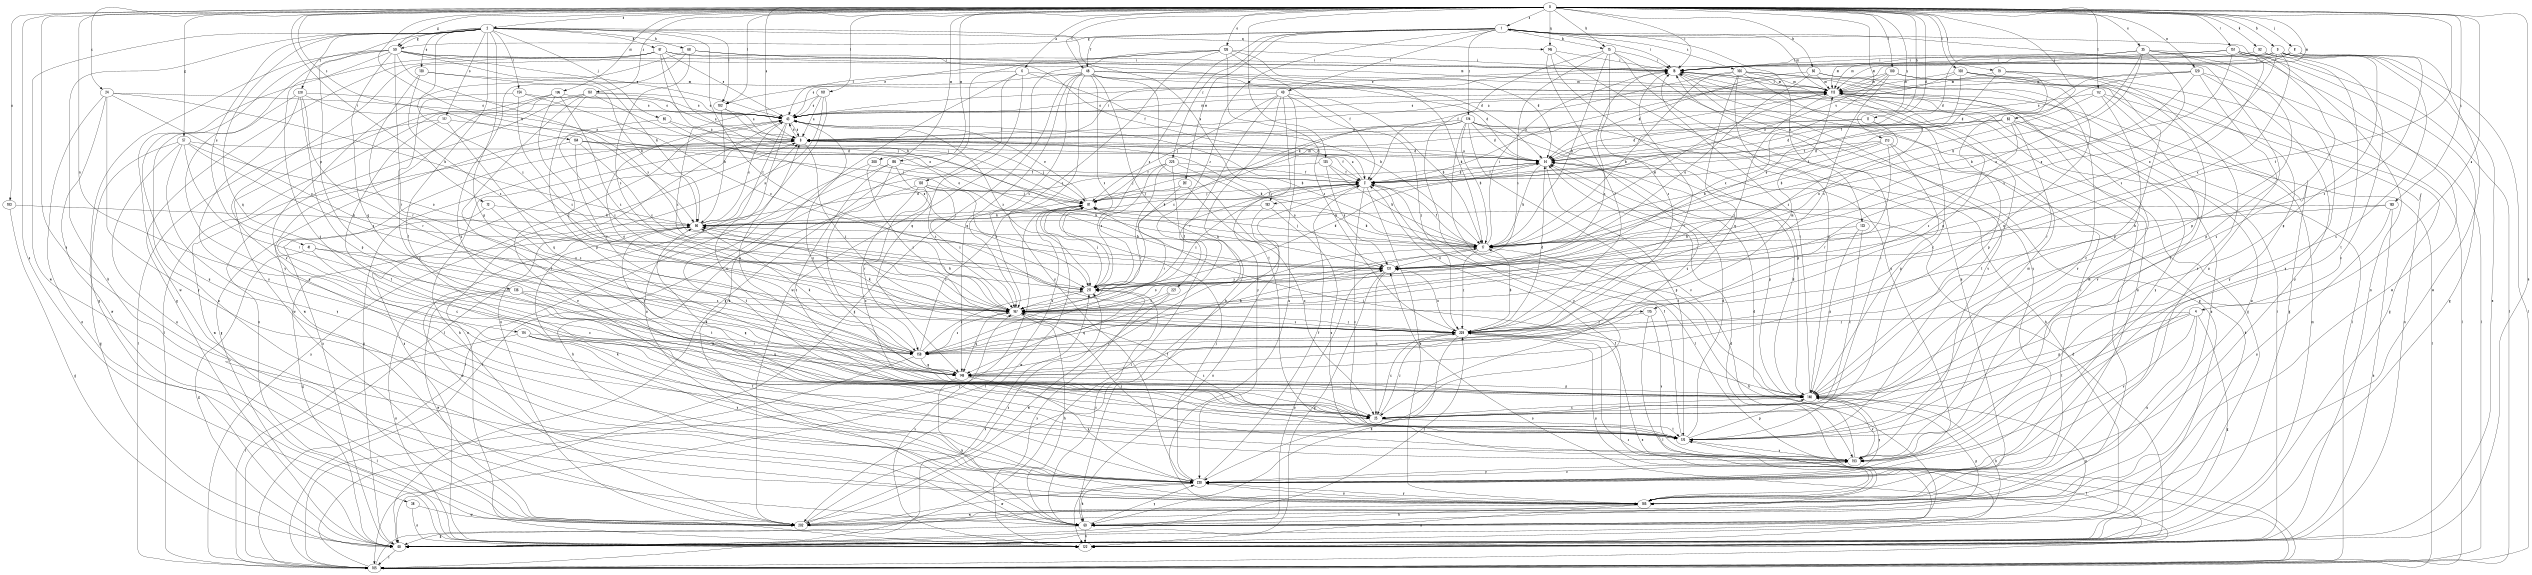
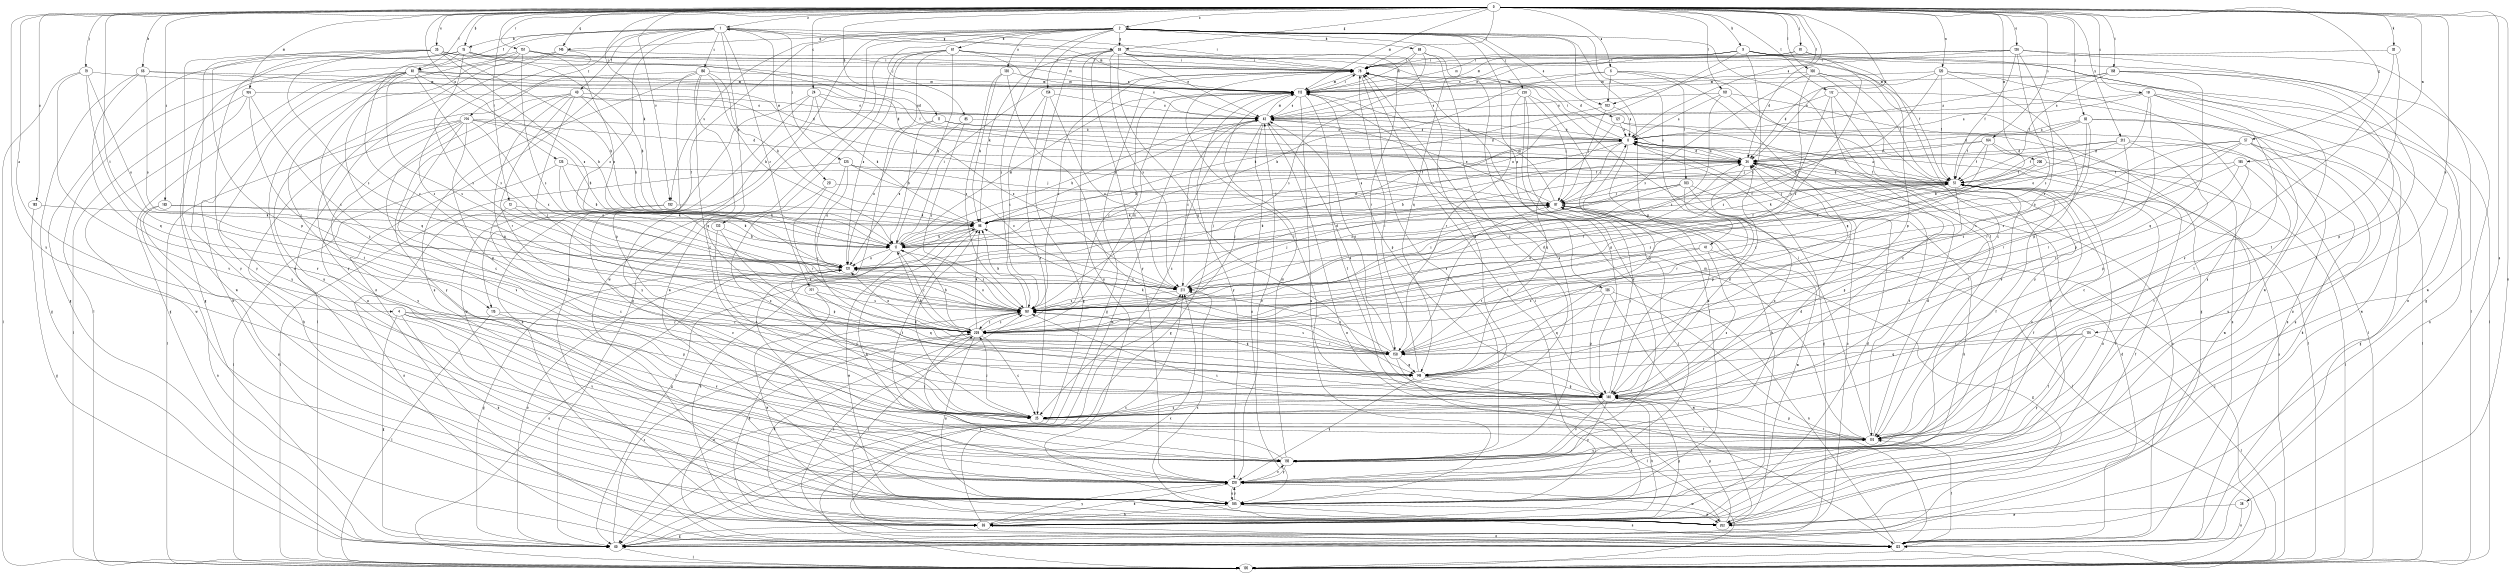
edge "120" -> "17": now "120" -> "131"
